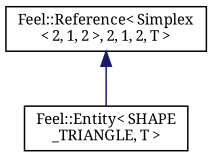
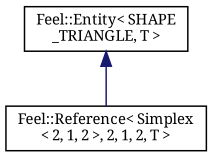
edge "Feel::Entity< SHAPE _TRIANGLE, T >" -> "Feel::Reference< Simplex < 2, 1, 2 >, 2, 1, 2, T >": reversed
